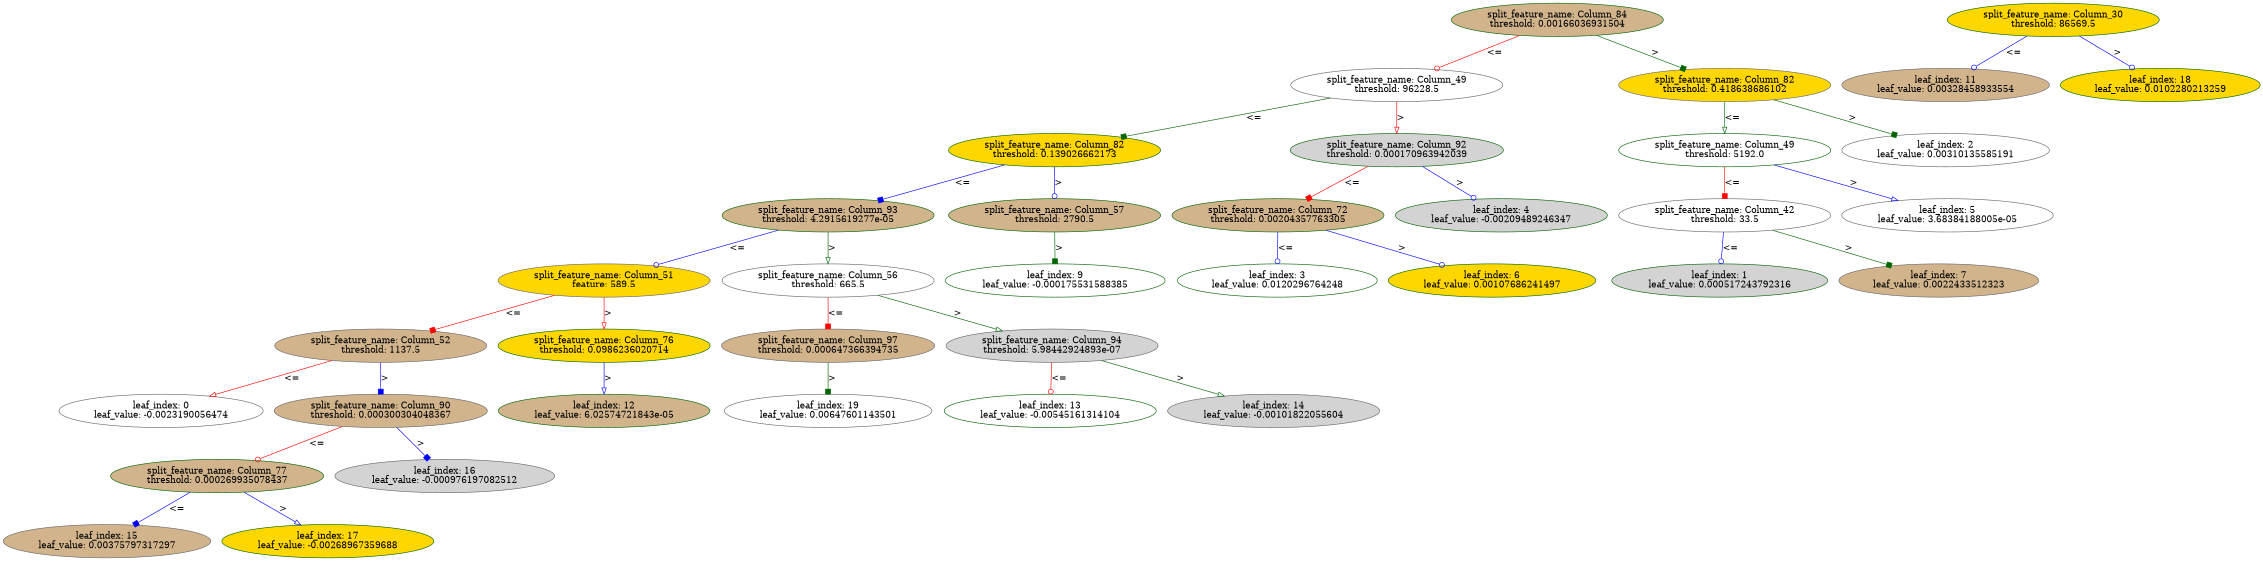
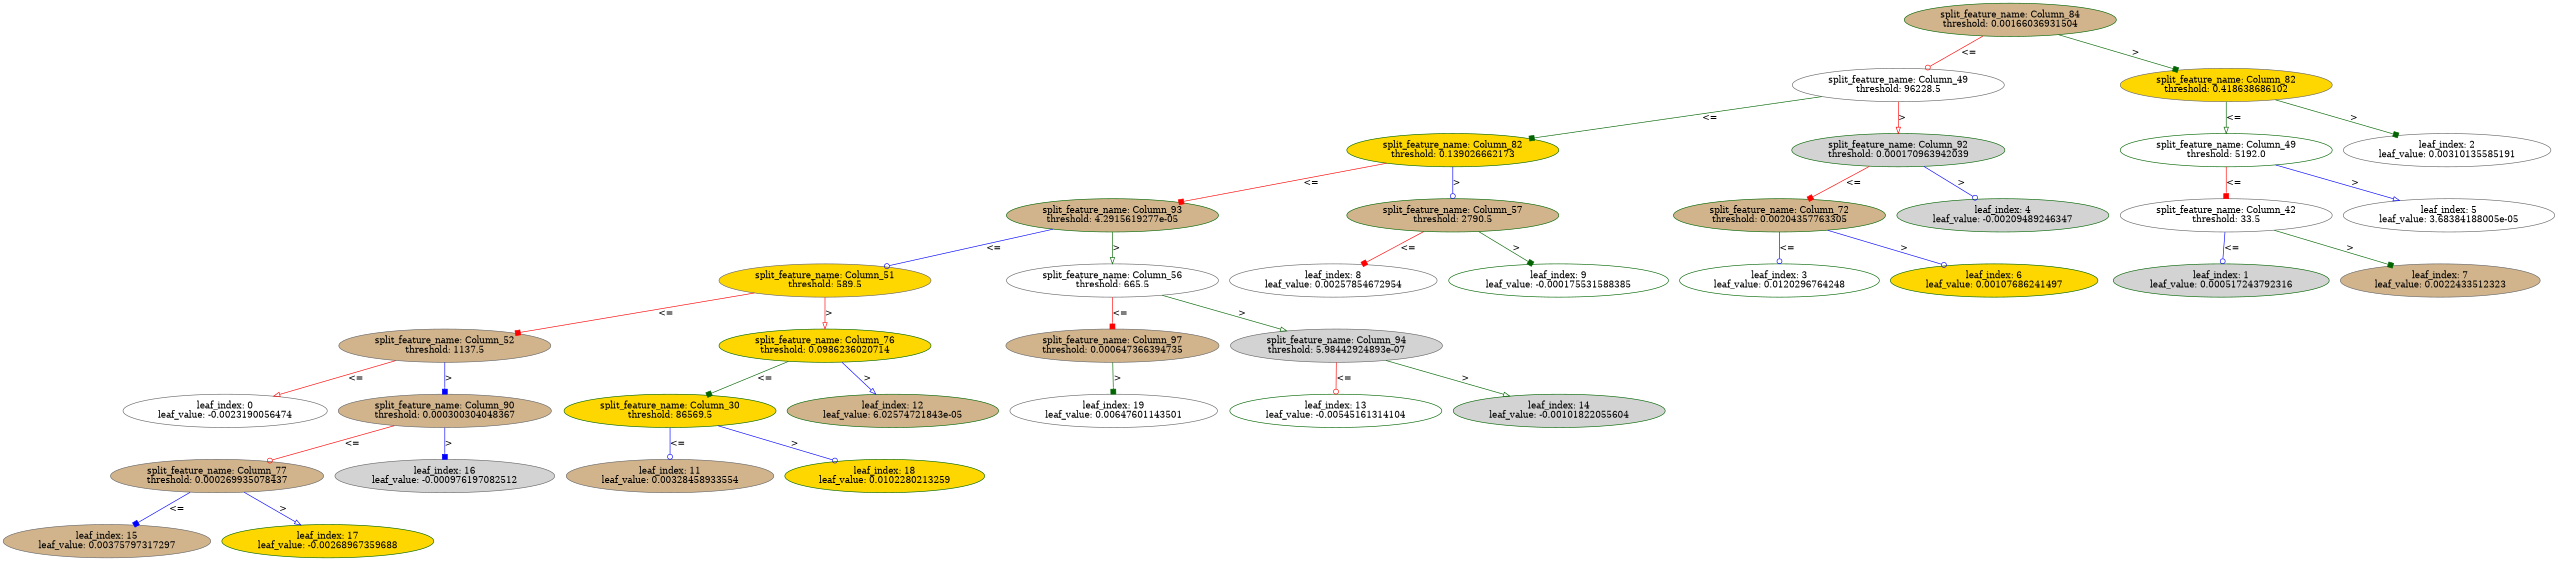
edge "split_feature_name: Column_82 threshold: 0.139026662173" -> "split_feature_name: Column_93 threshold: 4.2915619277e-05": color blue -> red
node "split_feature_name: Column_51 feature: 589.5": label "split_feature_name: Column_51 feature: 589.5" -> "split_feature_name: Column_51 threshold: 589.5"
node "leaf_index: 8 leaf_value: 0.00257854672954": added
edge "split_feature_name: Column_76 threshold: 0.0986236020714" -> "split_feature_name: Column_30 threshold: 86569.5": added, label "<="
node "leaf_index: 14 leaf_value: -0.00101822055604": color gray40 -> darkgreen
node "split_feature_name: Column_77 threshold: 0.000269935078437": color darkgreen -> gray40
